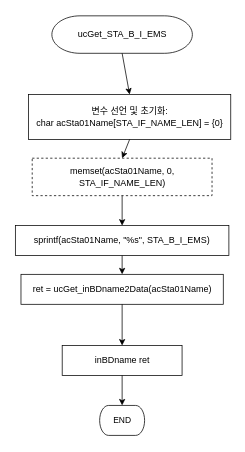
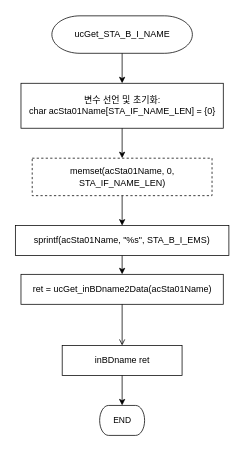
node "ucGet_STA_B_I_EMS": label "ucGet_STA_B_I_EMS" -> "ucGet_STA_B_I_NAME"
node "변수 선언 및 초기화: char acSta01Name[STA_IF_NAME_LEN] = {0}": moved (130, 117) -> (122, 105)
edge "ret = ucGet_inBDname2Data(acSta01Name)" -> "inBDname ret": arrowhead classic -> open
